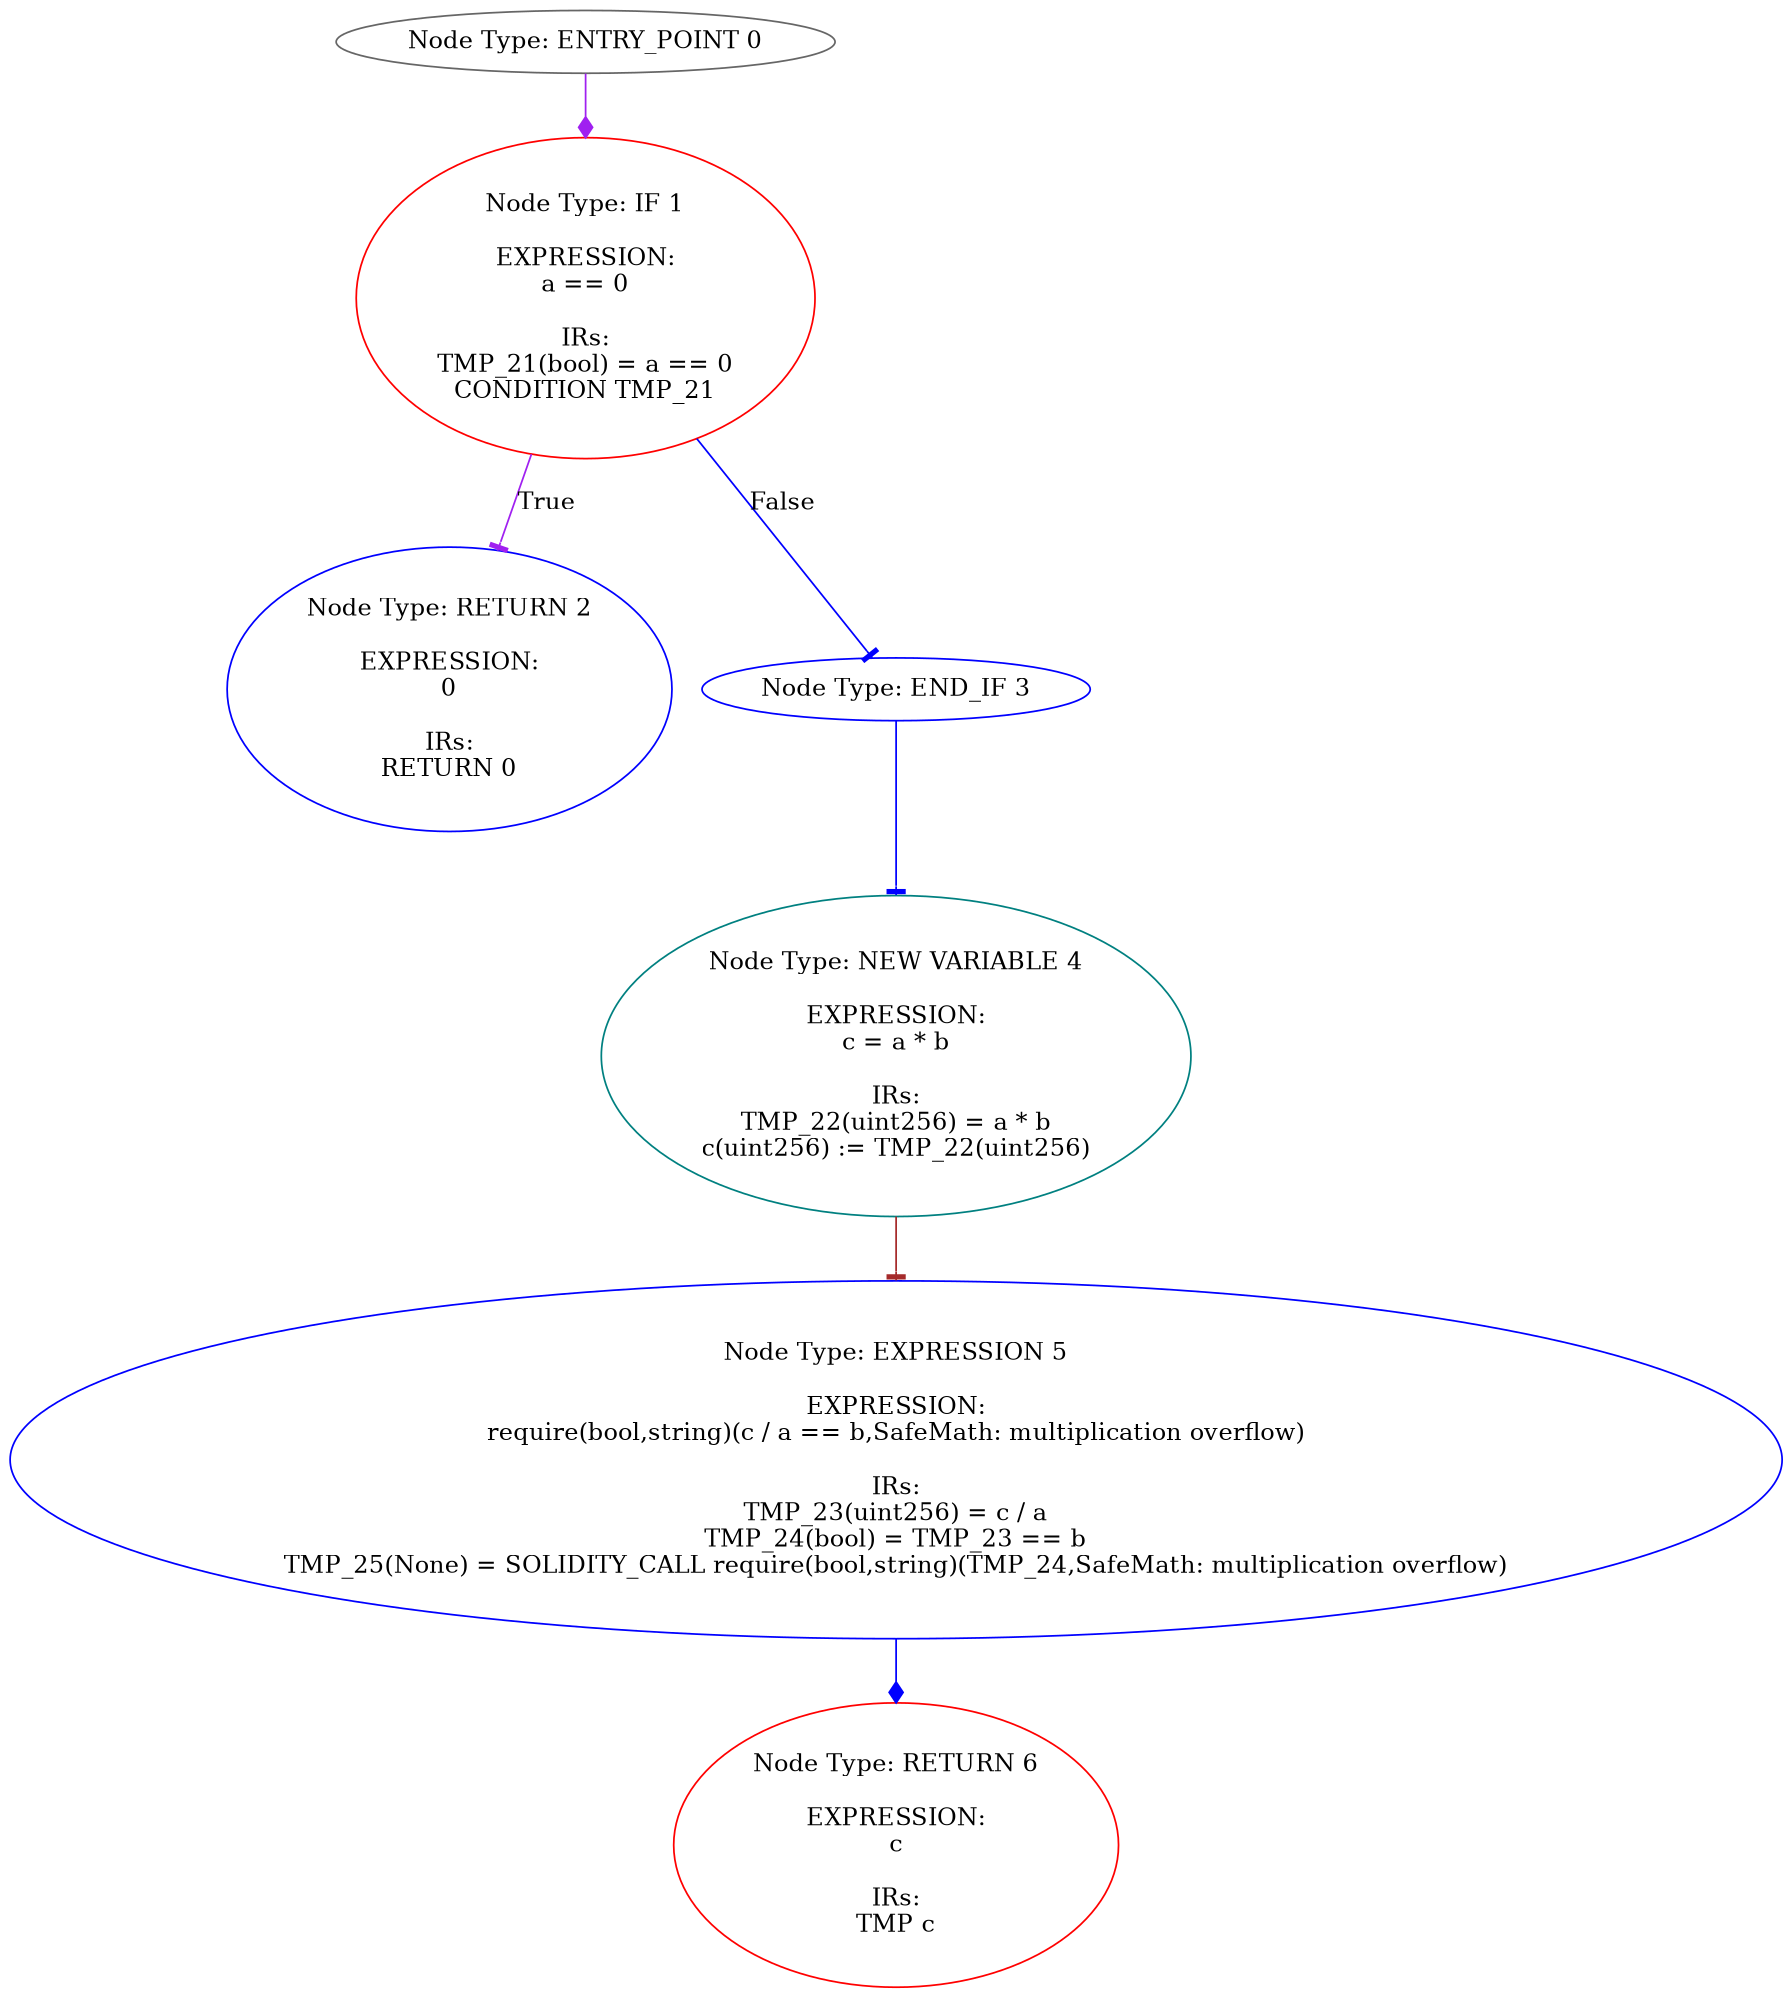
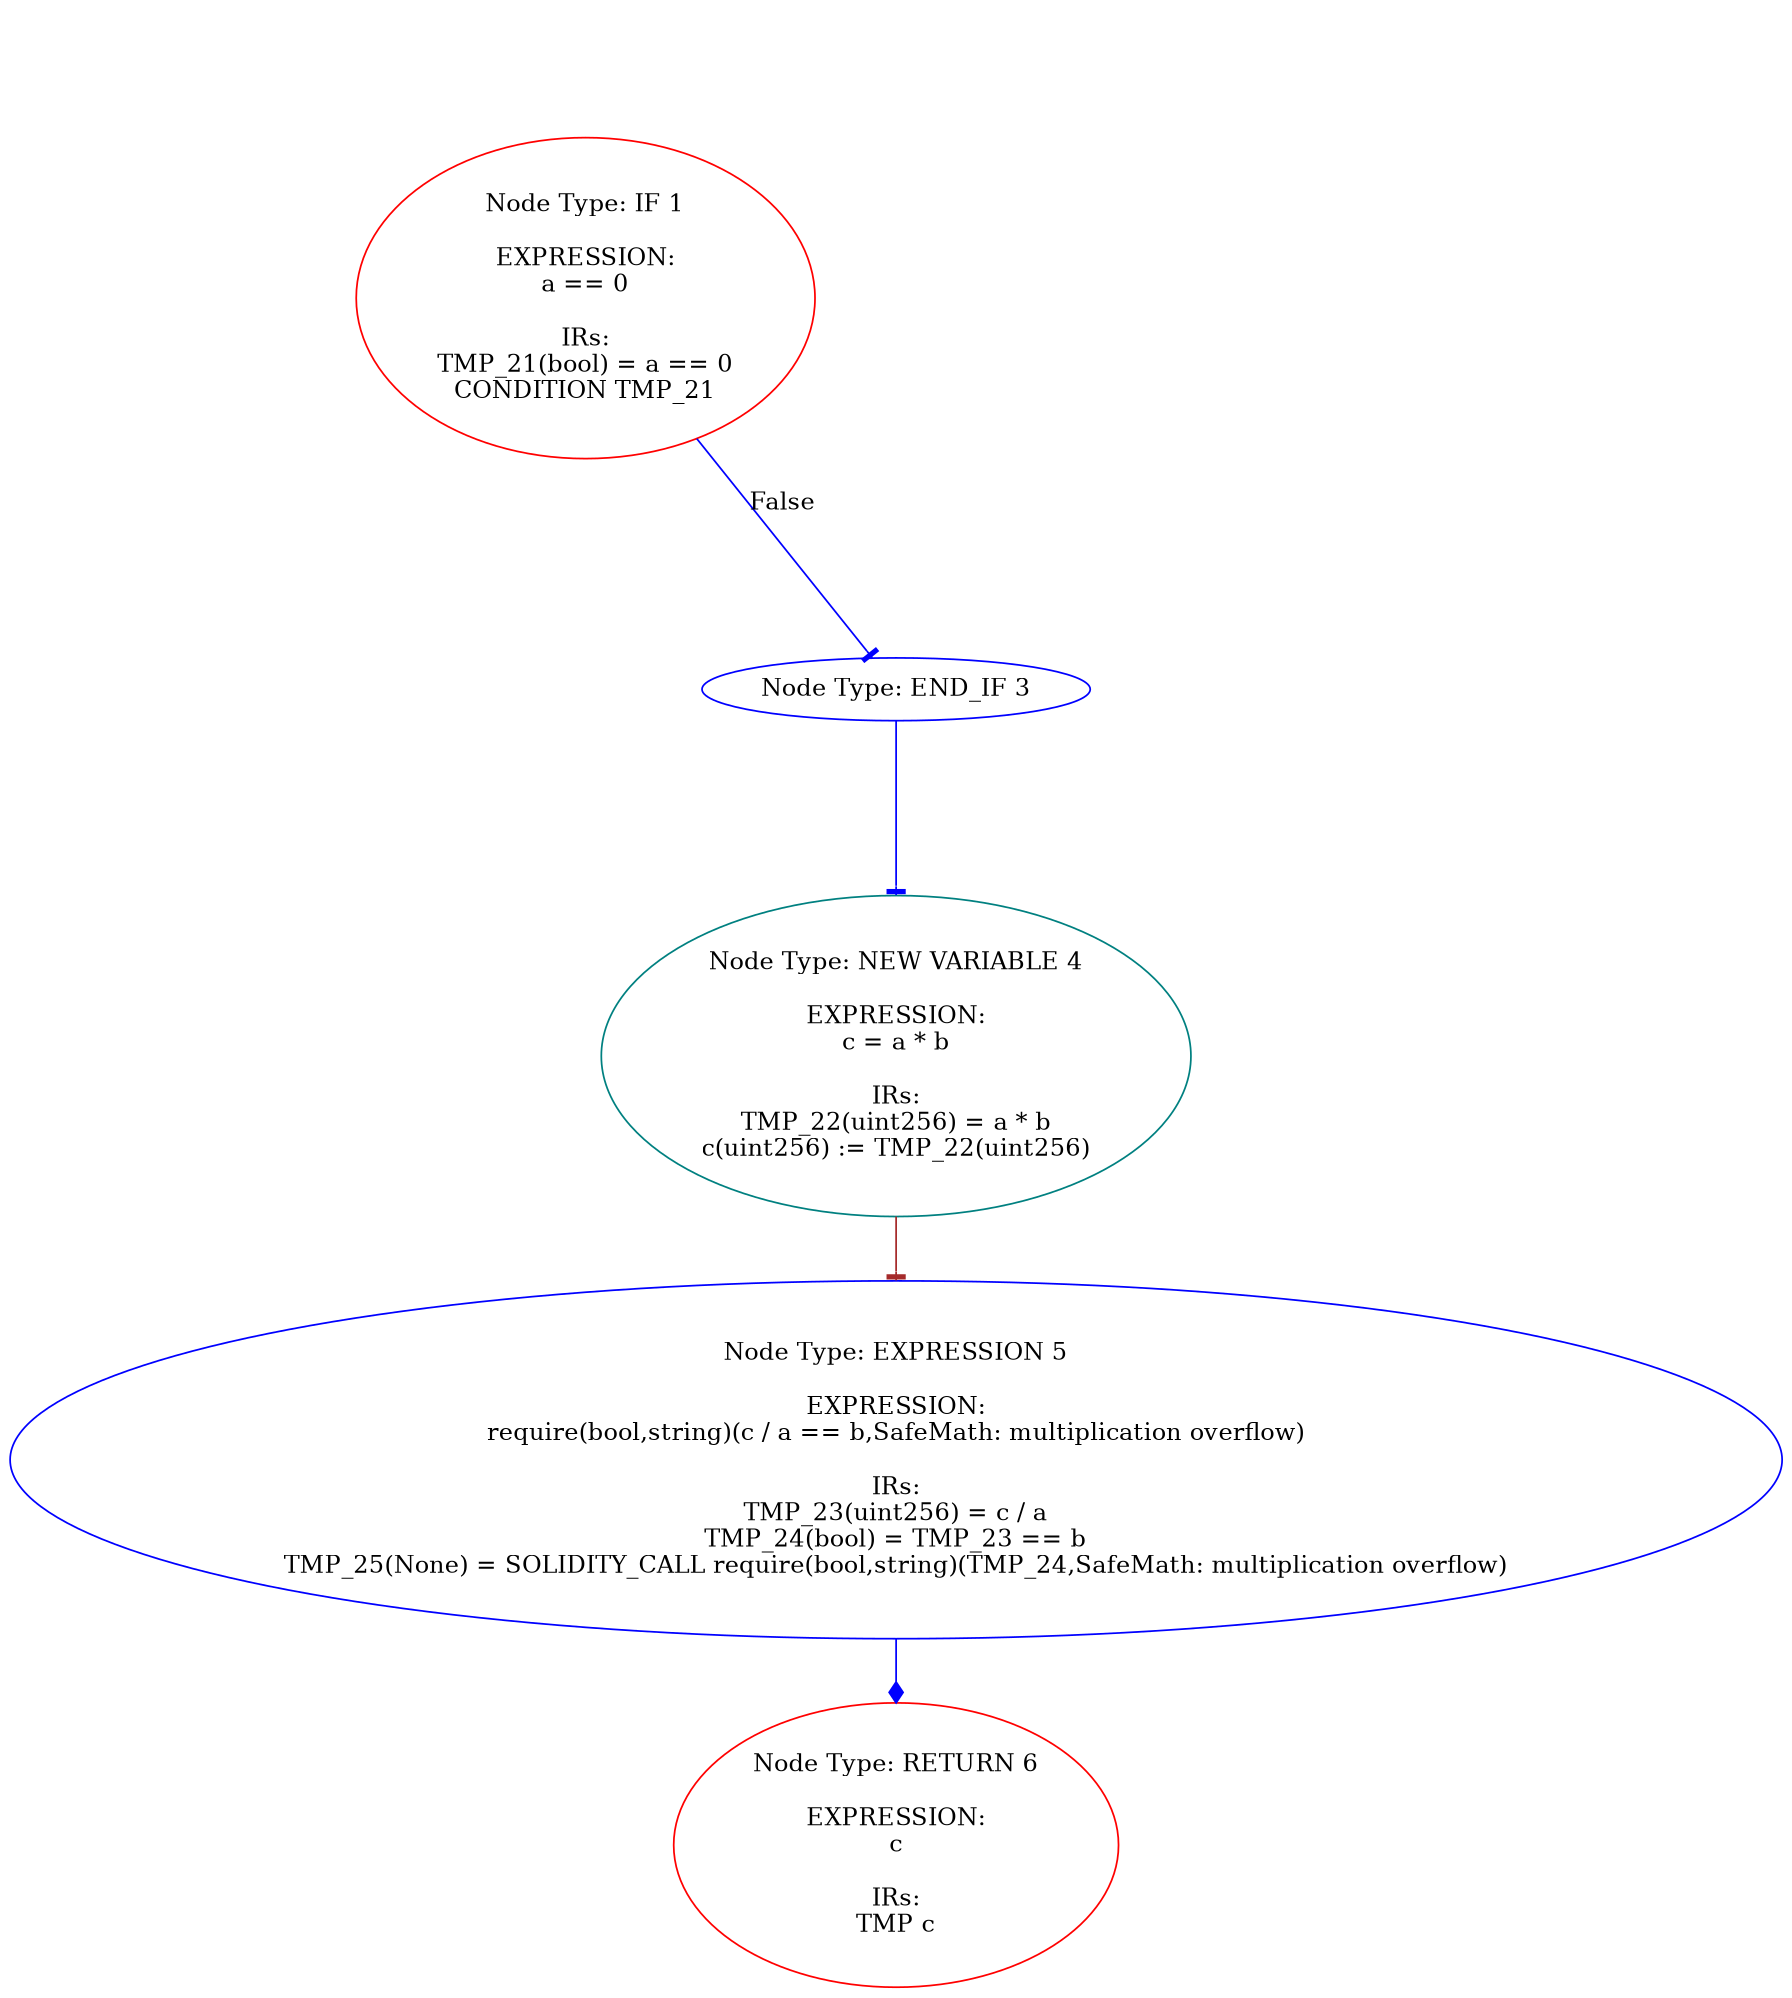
node "Node Type: ENTRY_POINT 0": removed
node "Node Type: RETURN 2 EXPRESSION: 0 IRs: RETURN 0": removed
